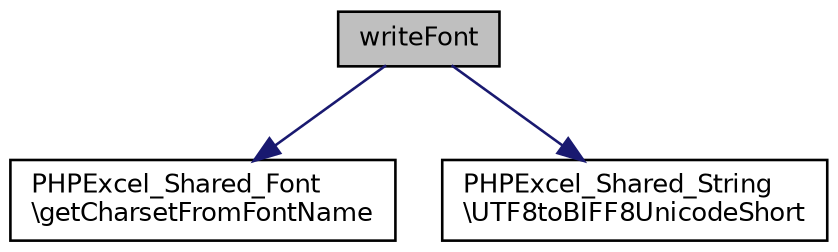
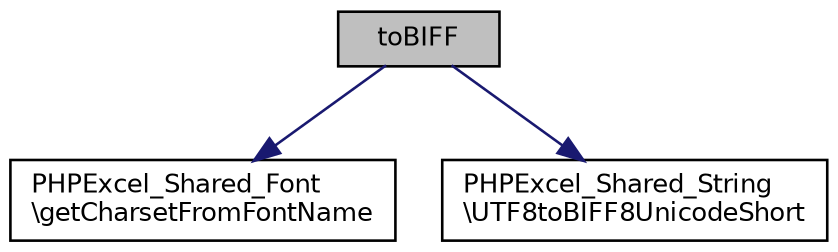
node "writeFont": label "writeFont" -> "toBIFF"
